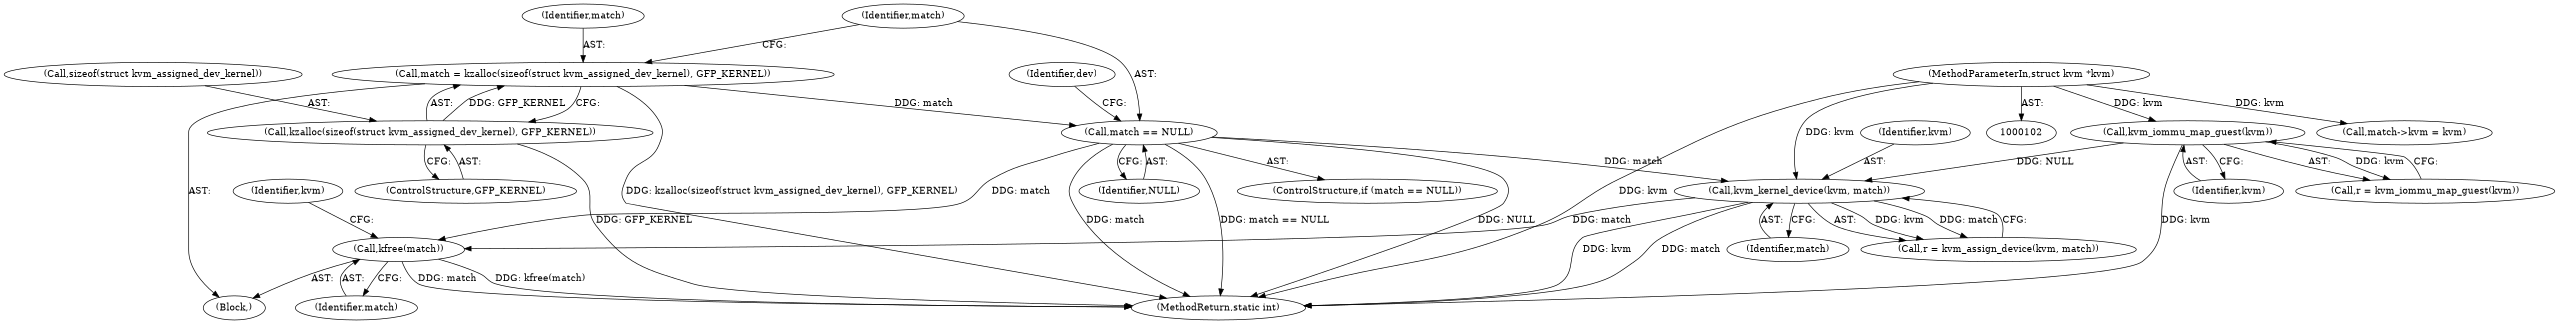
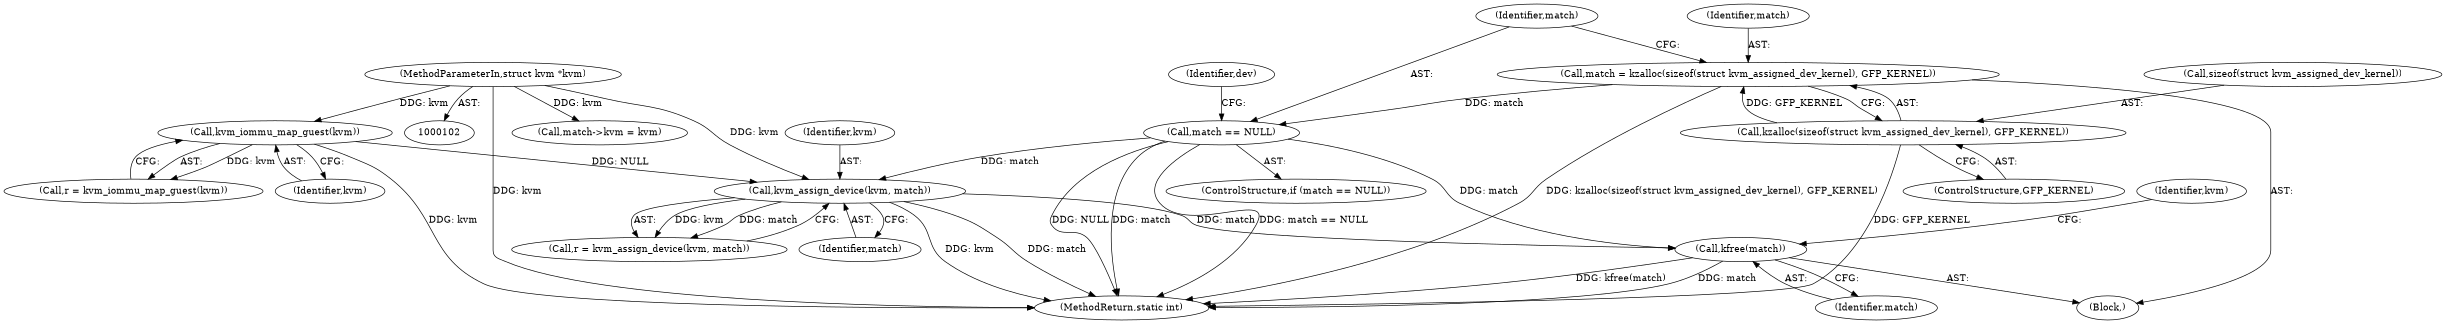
node "(Identifier,NULL)": removed
node "(Call,kvm_kernel_device(kvm, match))": label "(Call,kvm_kernel_device(kvm, match))" -> "(Call,kvm_assign_device(kvm, match))"
